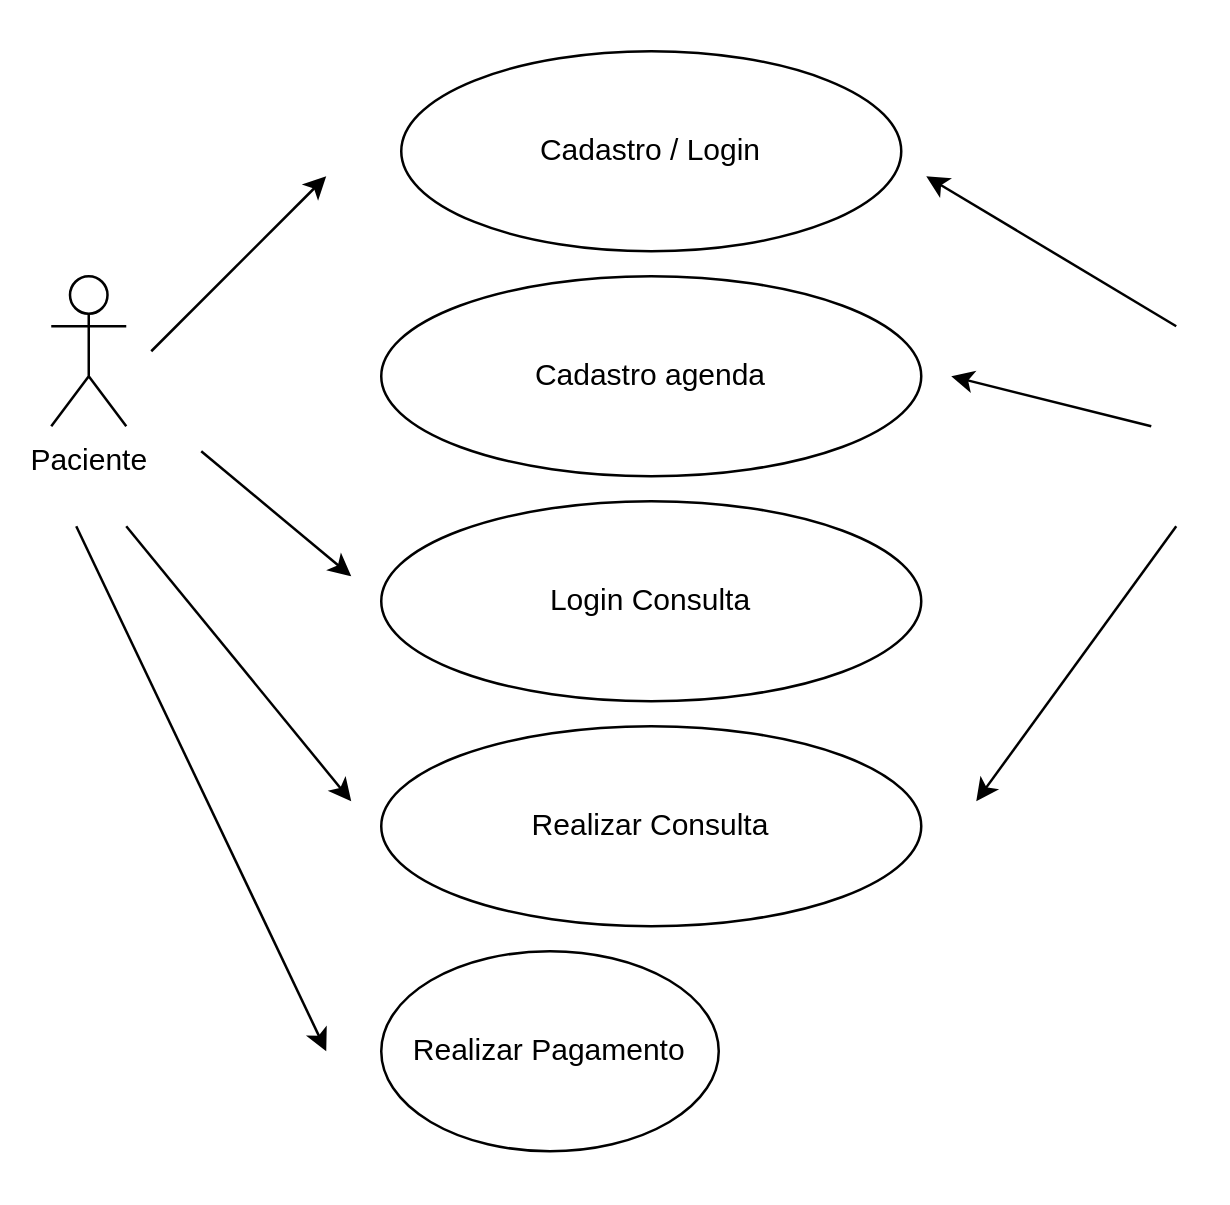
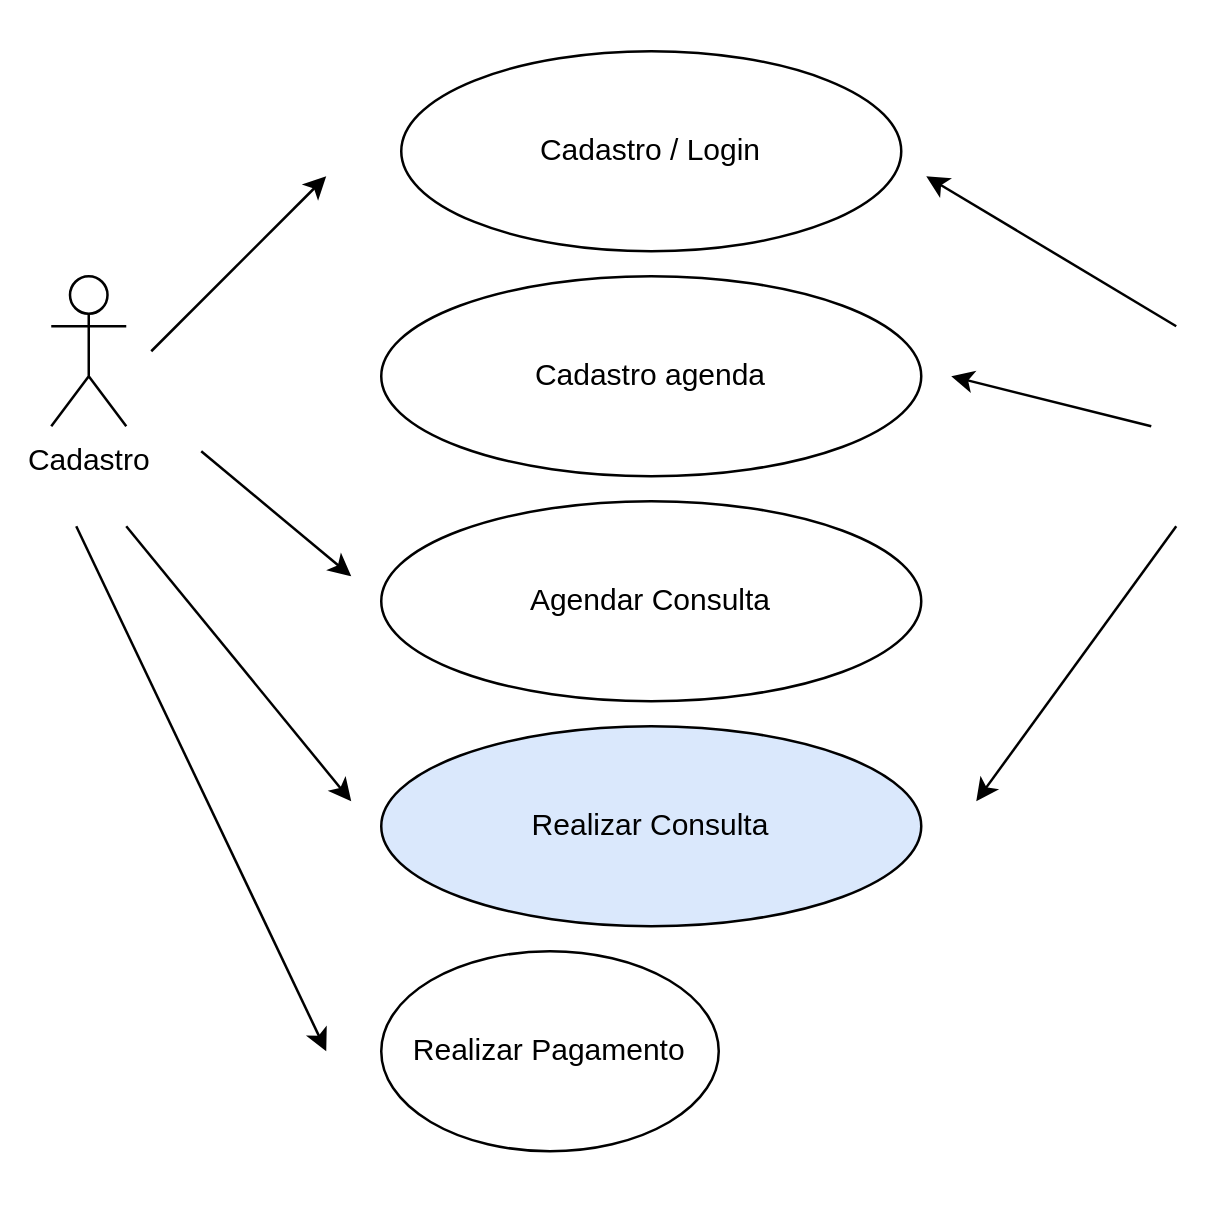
node "Paciente": label "Paciente" -> "Cadastro"
node "Login Consulta": label "Login Consulta" -> "Agendar Consulta"
node "Realizar Consulta": fillcolor #ffffff -> #dae8fc
